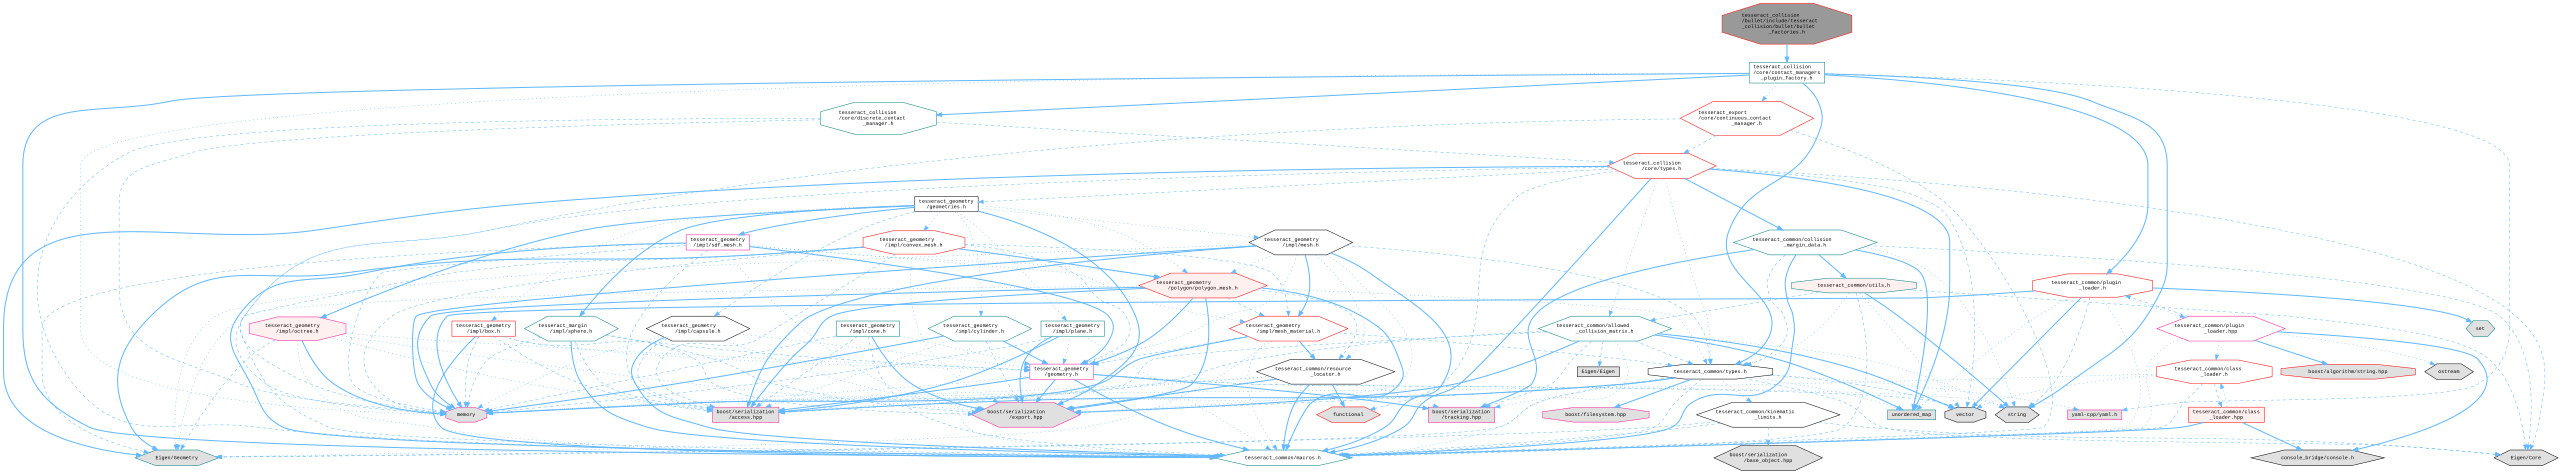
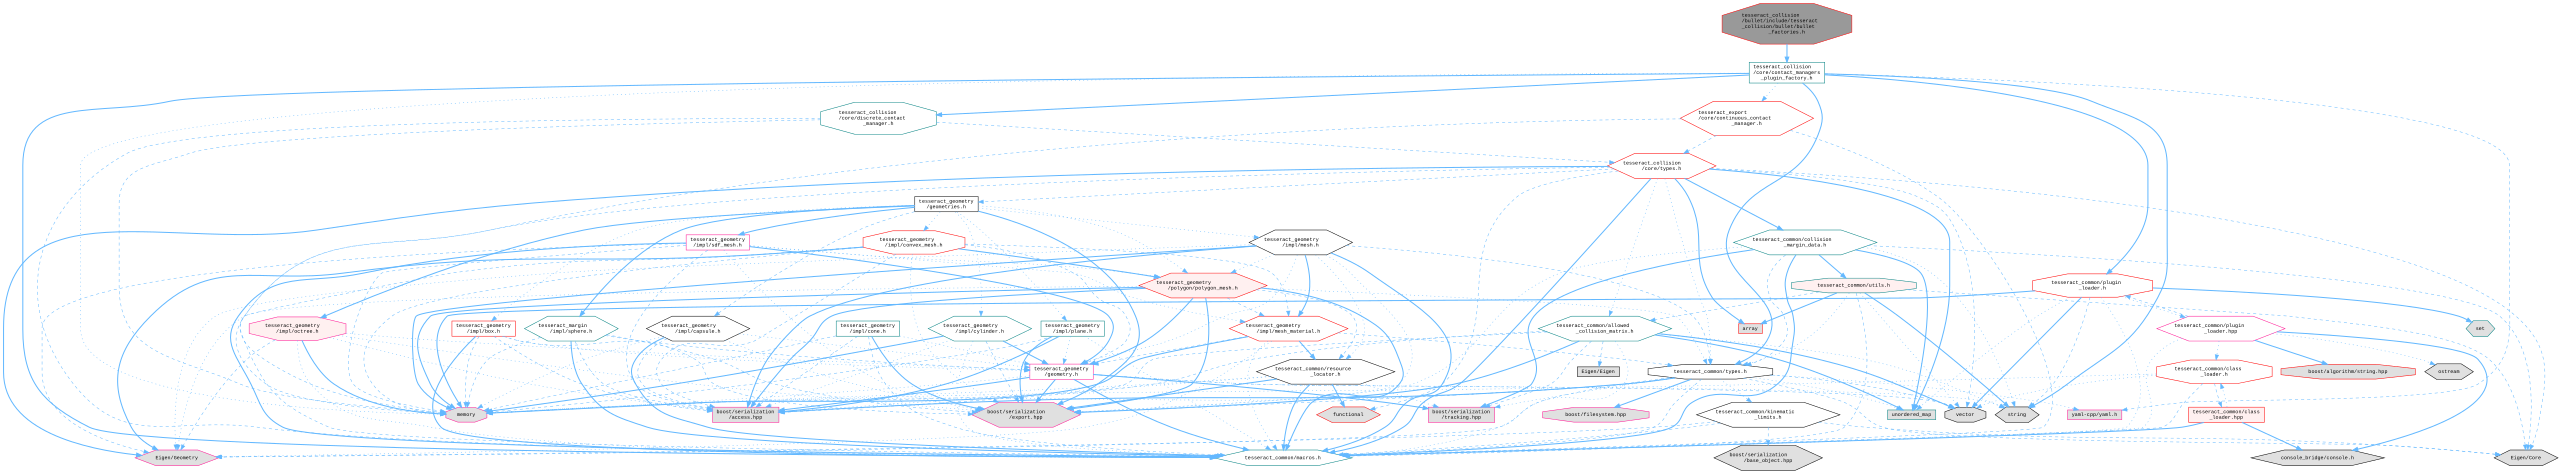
node "array": added
edge "tesseract_common/allowed _collision_matrix.h" -> "tesseract_common/types.h": removed
edge "tesseract_common/collision _margin_data.h" -> "boost/serialization /export.hpp": added
node "Eigen/Geometry": color teal -> deeppink
